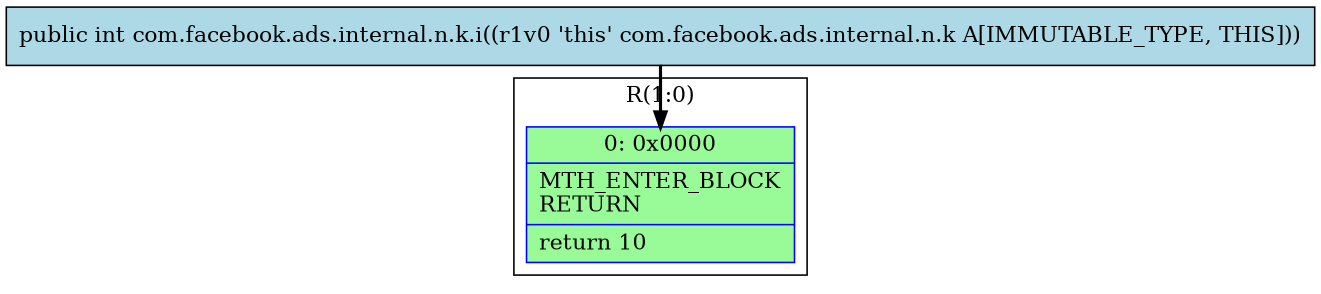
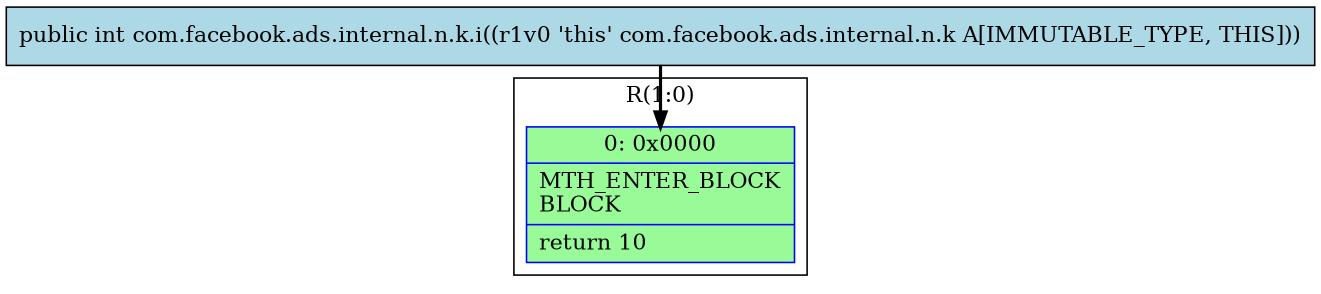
node "0: 0x0000": text "RETURN" -> "BLOCK"
